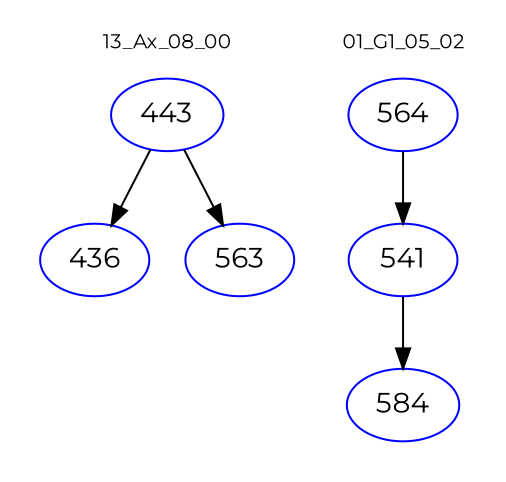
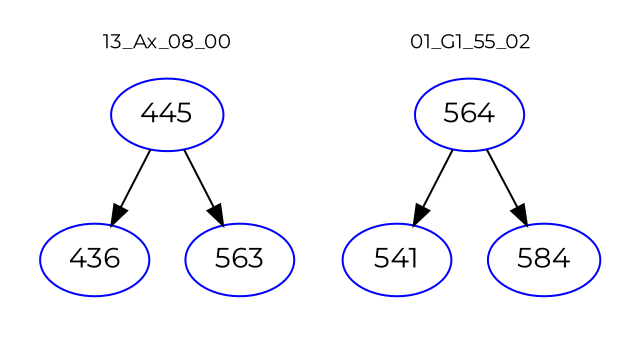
cluster "01_G1_05_02": label "01_G1_05_02" -> "01_G1_55_02"
node "443": label "443" -> "445"
edge "541" -> "584": now "564" -> "584"
